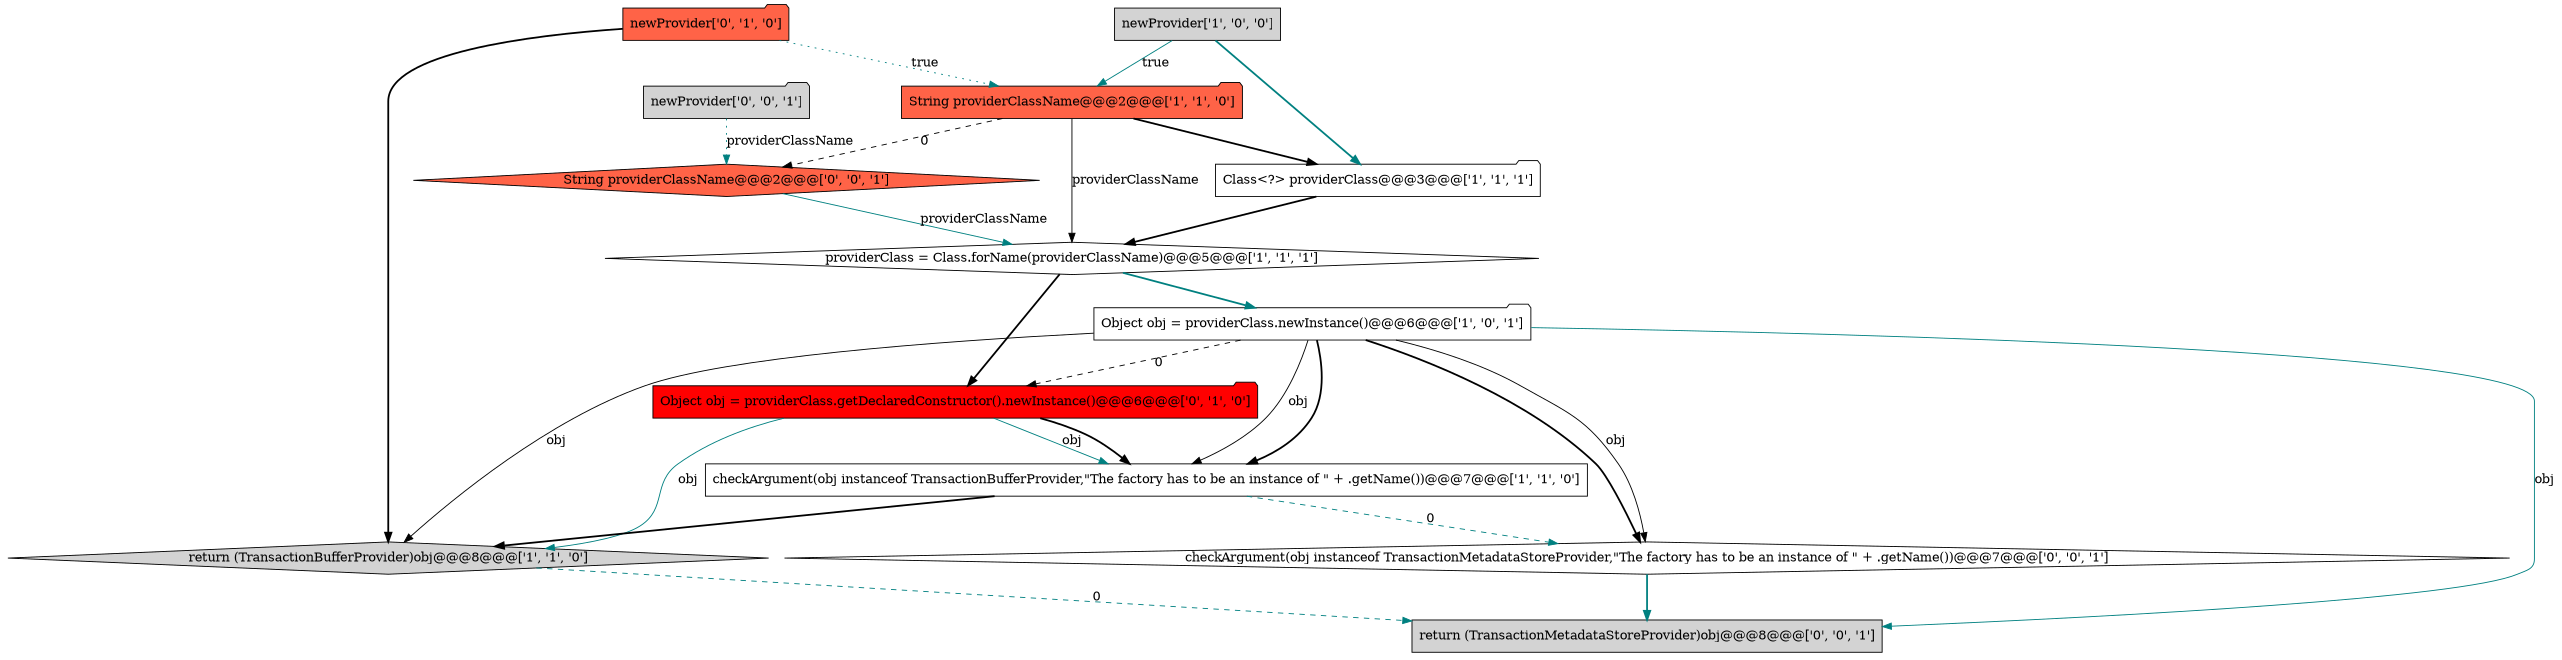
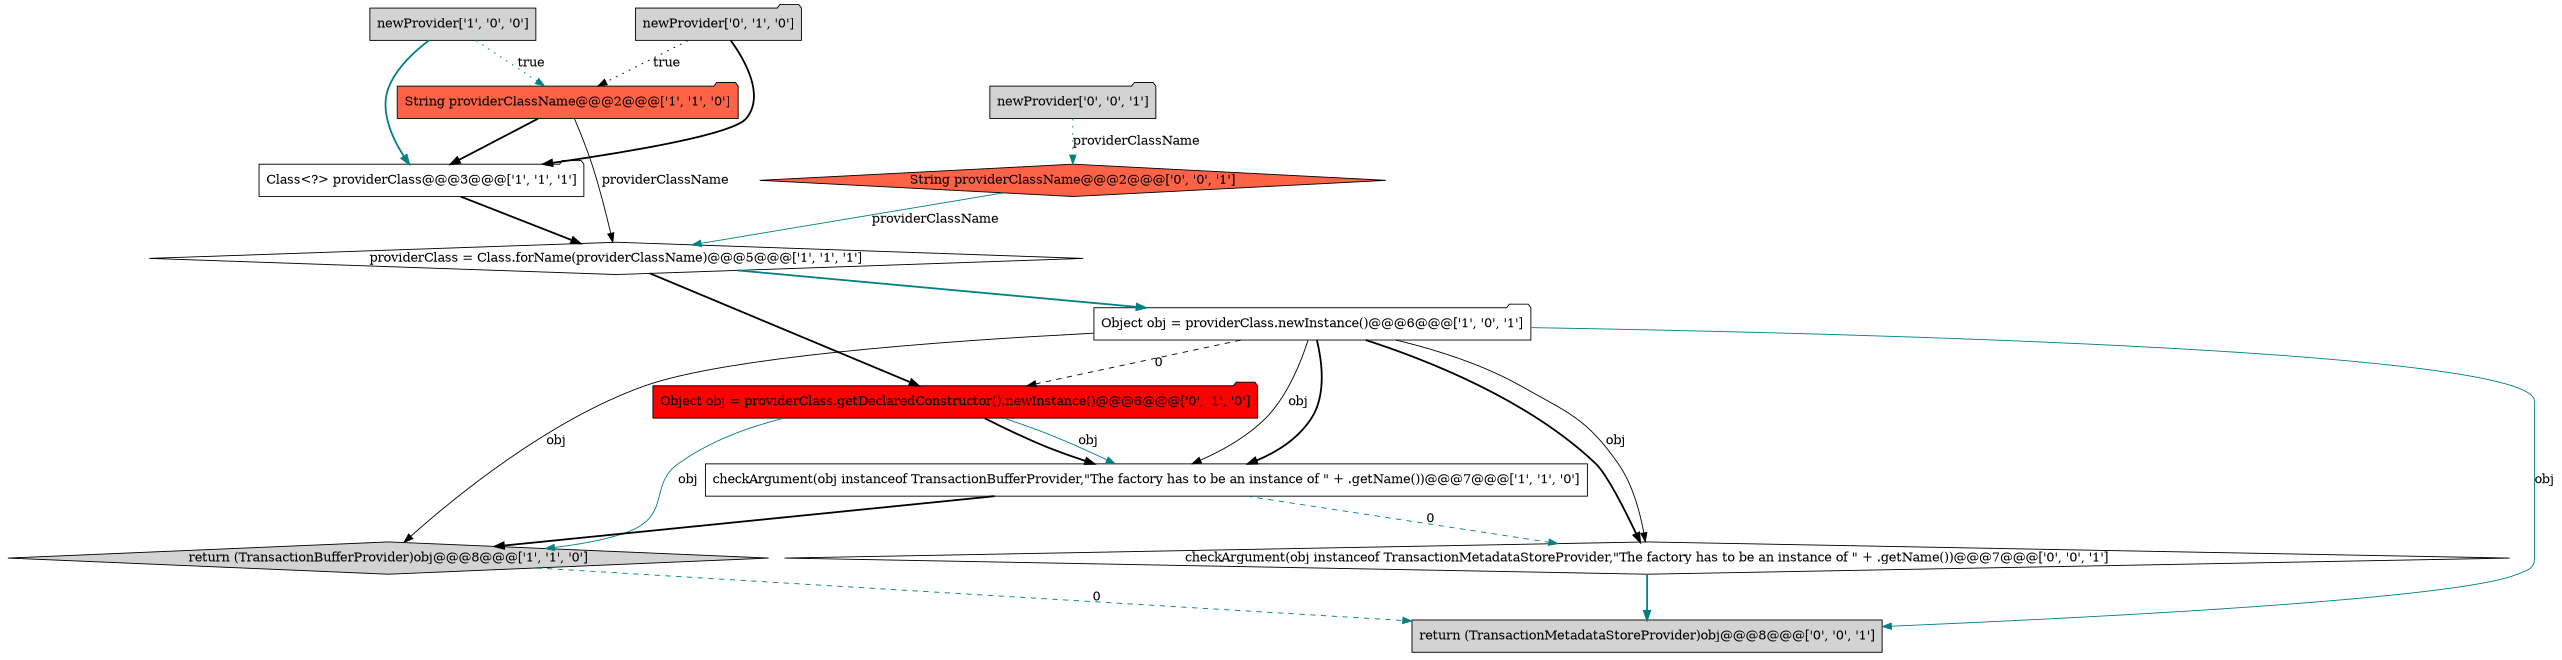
node "newProvider['0', '1', '0']": fillcolor tomato -> lightgray
edge "newProvider['1', '0', '0']" -> "String providerClassName@@@2@@@['1', '1', '0']": style solid -> dotted
edge "newProvider['0', '1', '0']" -> "String providerClassName@@@2@@@['1', '1', '0']": color teal -> black
edge "String providerClassName@@@2@@@['1', '1', '0']" -> "String providerClassName@@@2@@@['0', '0', '1']": removed, label "0"
edge "newProvider['0', '1', '0']" -> "return (TransactionBufferProvider)obj@@@8@@@['1', '1', '0']": now "newProvider['0', '1', '0']" -> "Class<?> providerClass@@@3@@@['1', '1', '1']"
